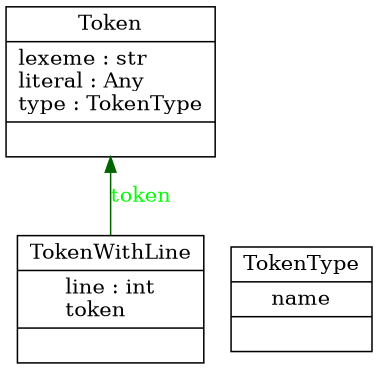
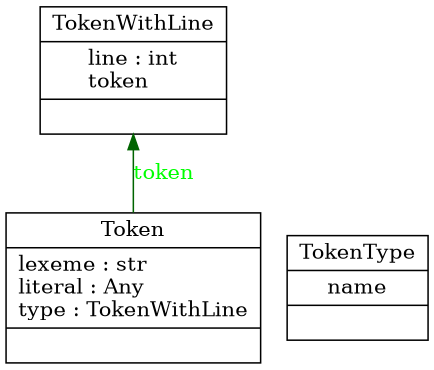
node "Token": text "type : TokenType" -> "type : TokenWithLine"
edge "TokenWithLine" -> "Token": reversed
